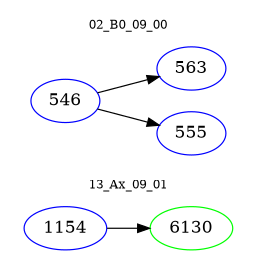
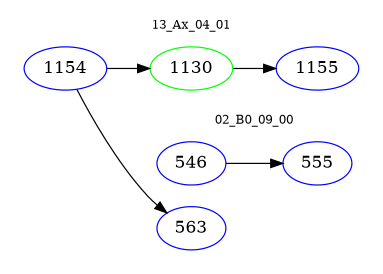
node "1155": added
edge "546" -> "563": now "1154" -> "563"
cluster "13_Ax_09_01": label "13_Ax_09_01" -> "13_Ax_04_01"
node "6130": label "6130" -> "1130"
